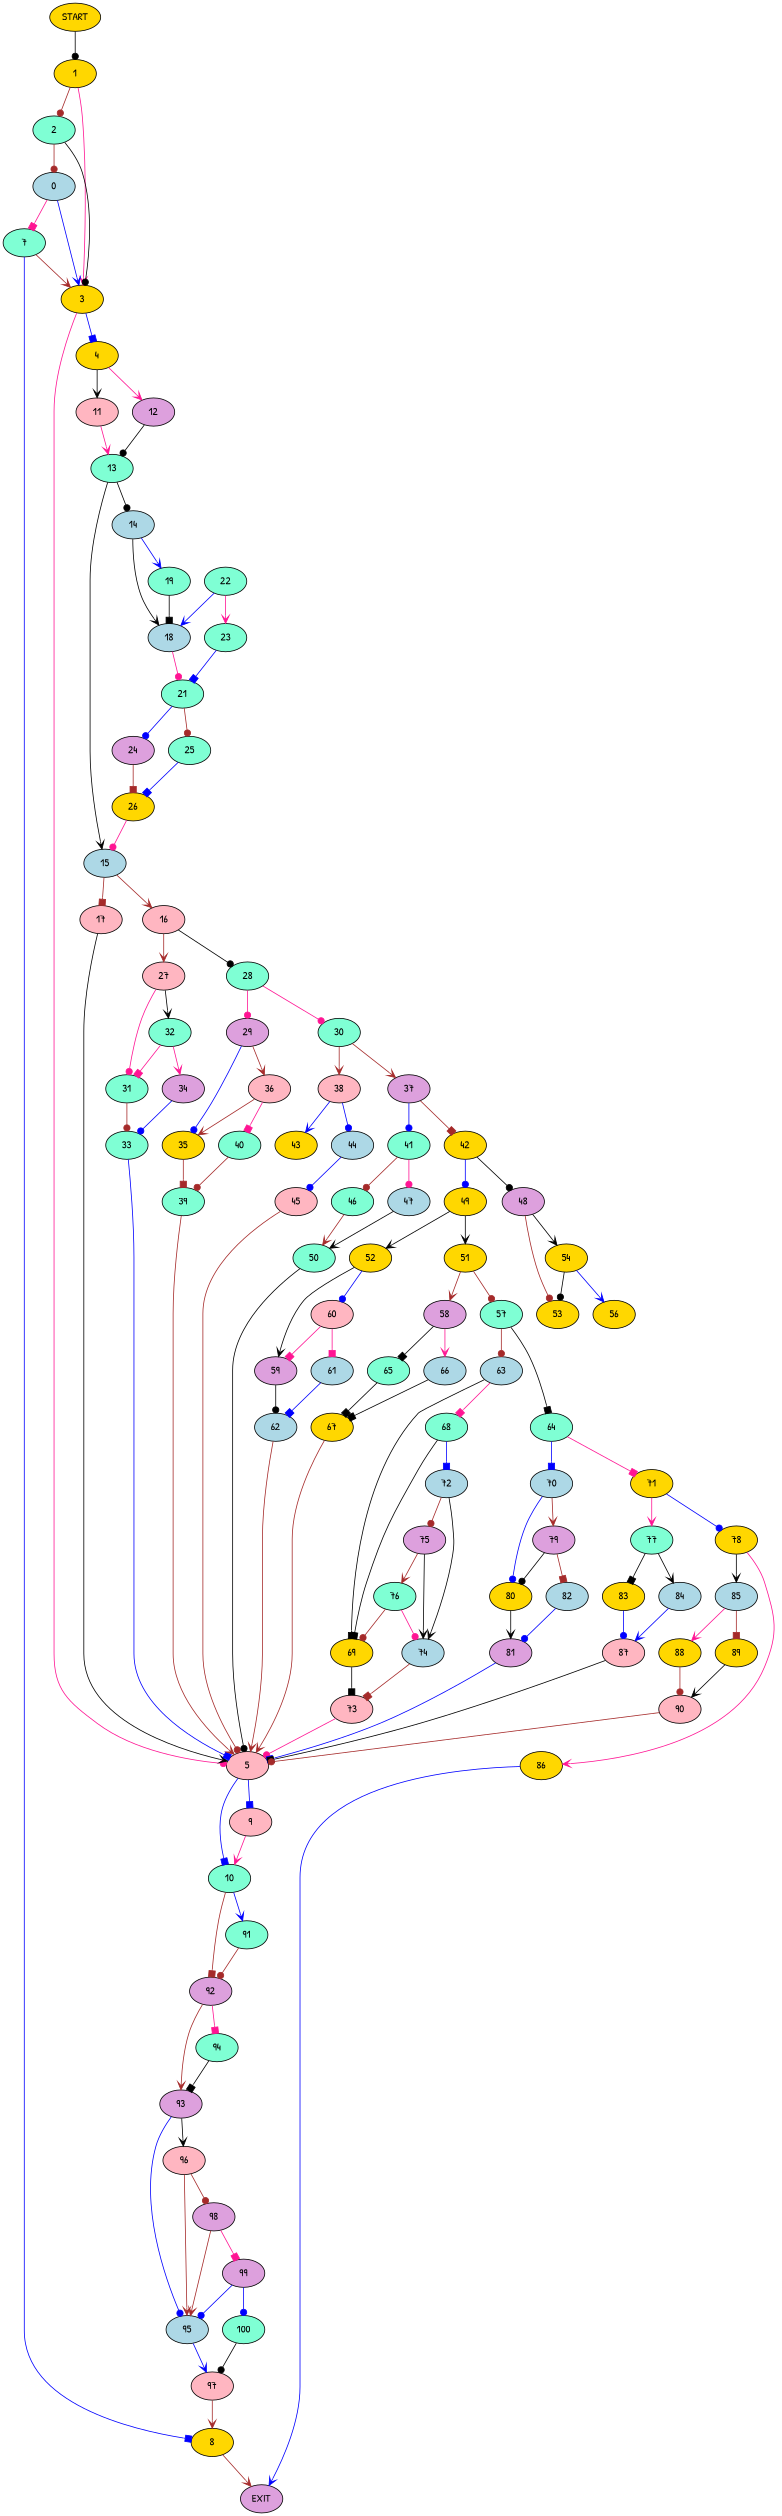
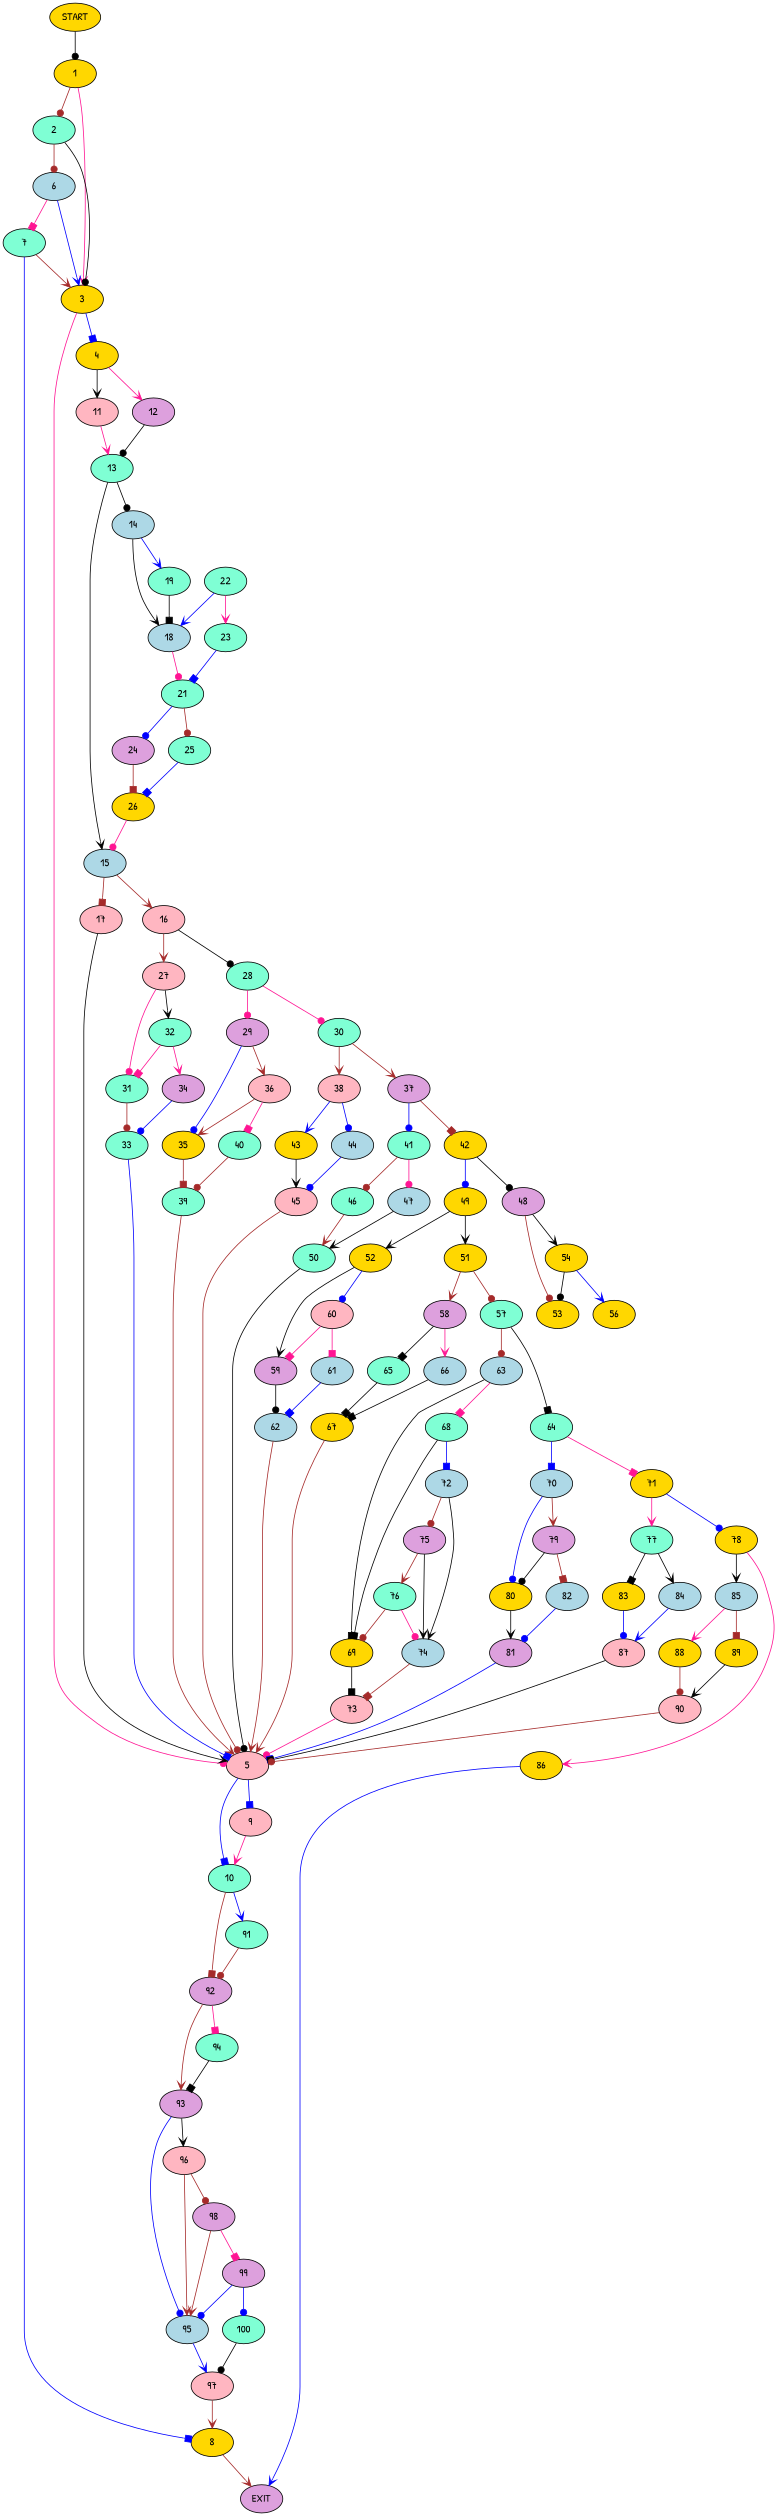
node "0": label "0" -> "6"
edge "43" -> "45": added
